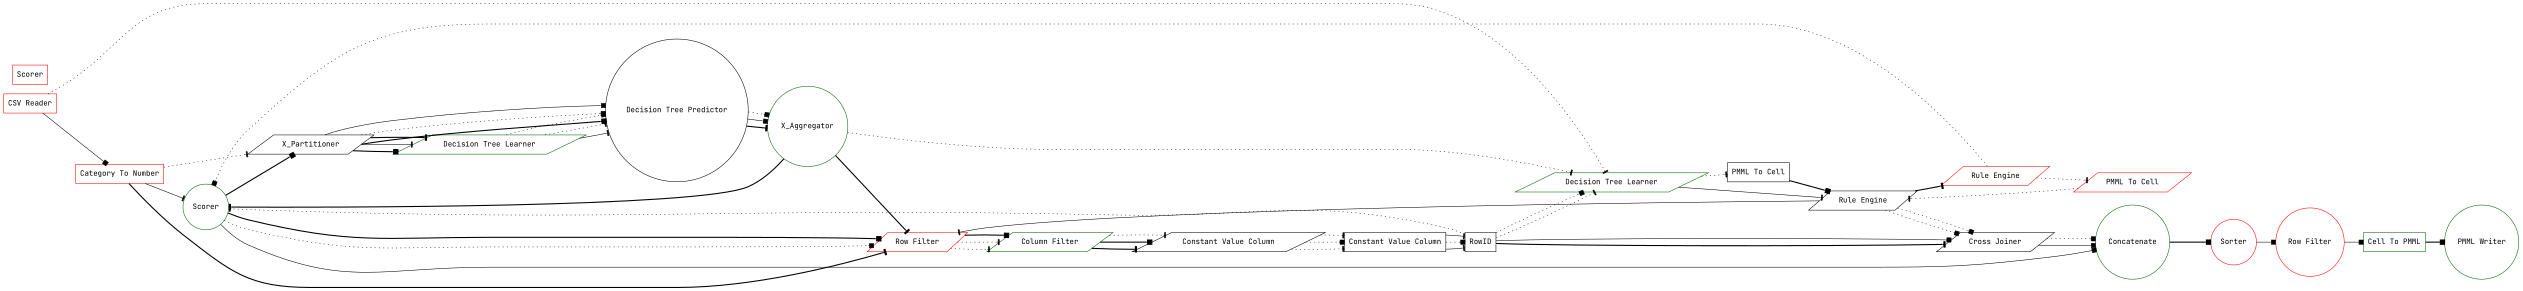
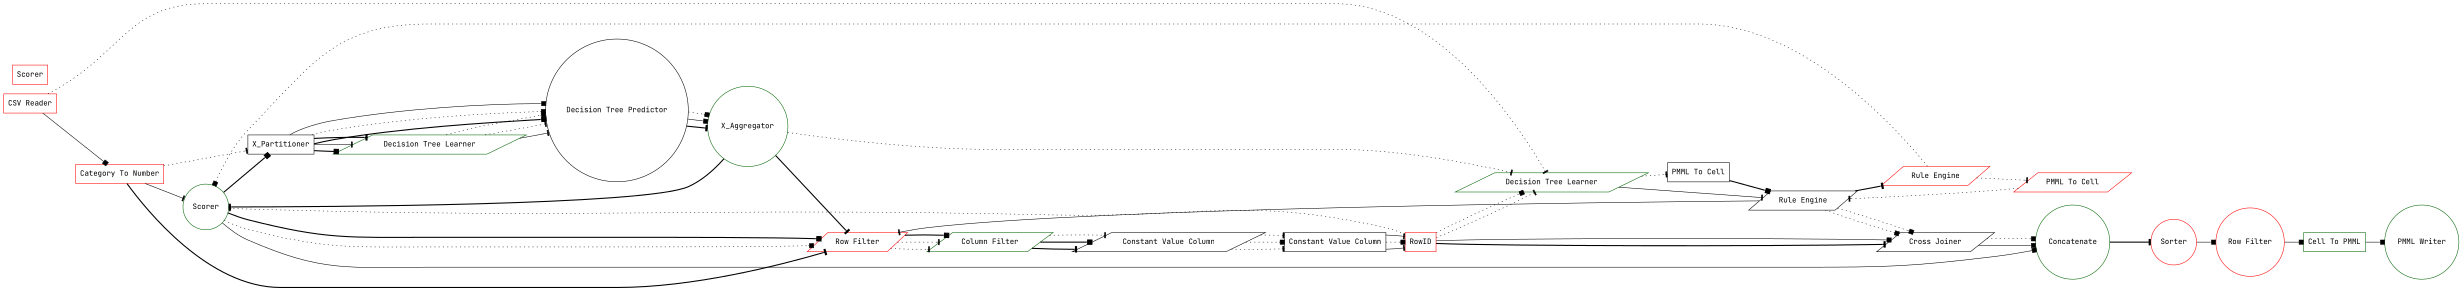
node "X_Partitioner": shape parallelogram -> box
node "RowID": color black -> red
edge "Concatenate" -> "Sorter": arrowhead box -> tee
edge "Cell To PMML" -> "PMML Writer": style bold -> solid
